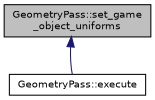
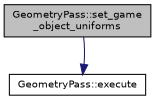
edge "GeometryPass::execute" -> "GeometryPass::set_game _object_uniforms": reversed
